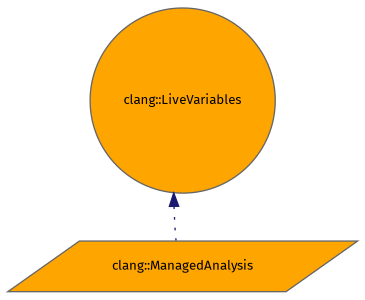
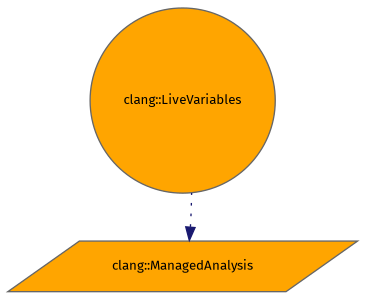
edge "clang::ManagedAnalysis" -> "clang::LiveVariables": reversed
